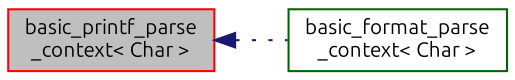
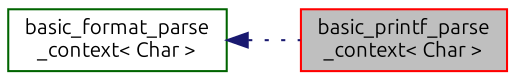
edge "basic_format_parse _context< Char >" -> "basic_printf_parse _context< Char >": reversed
